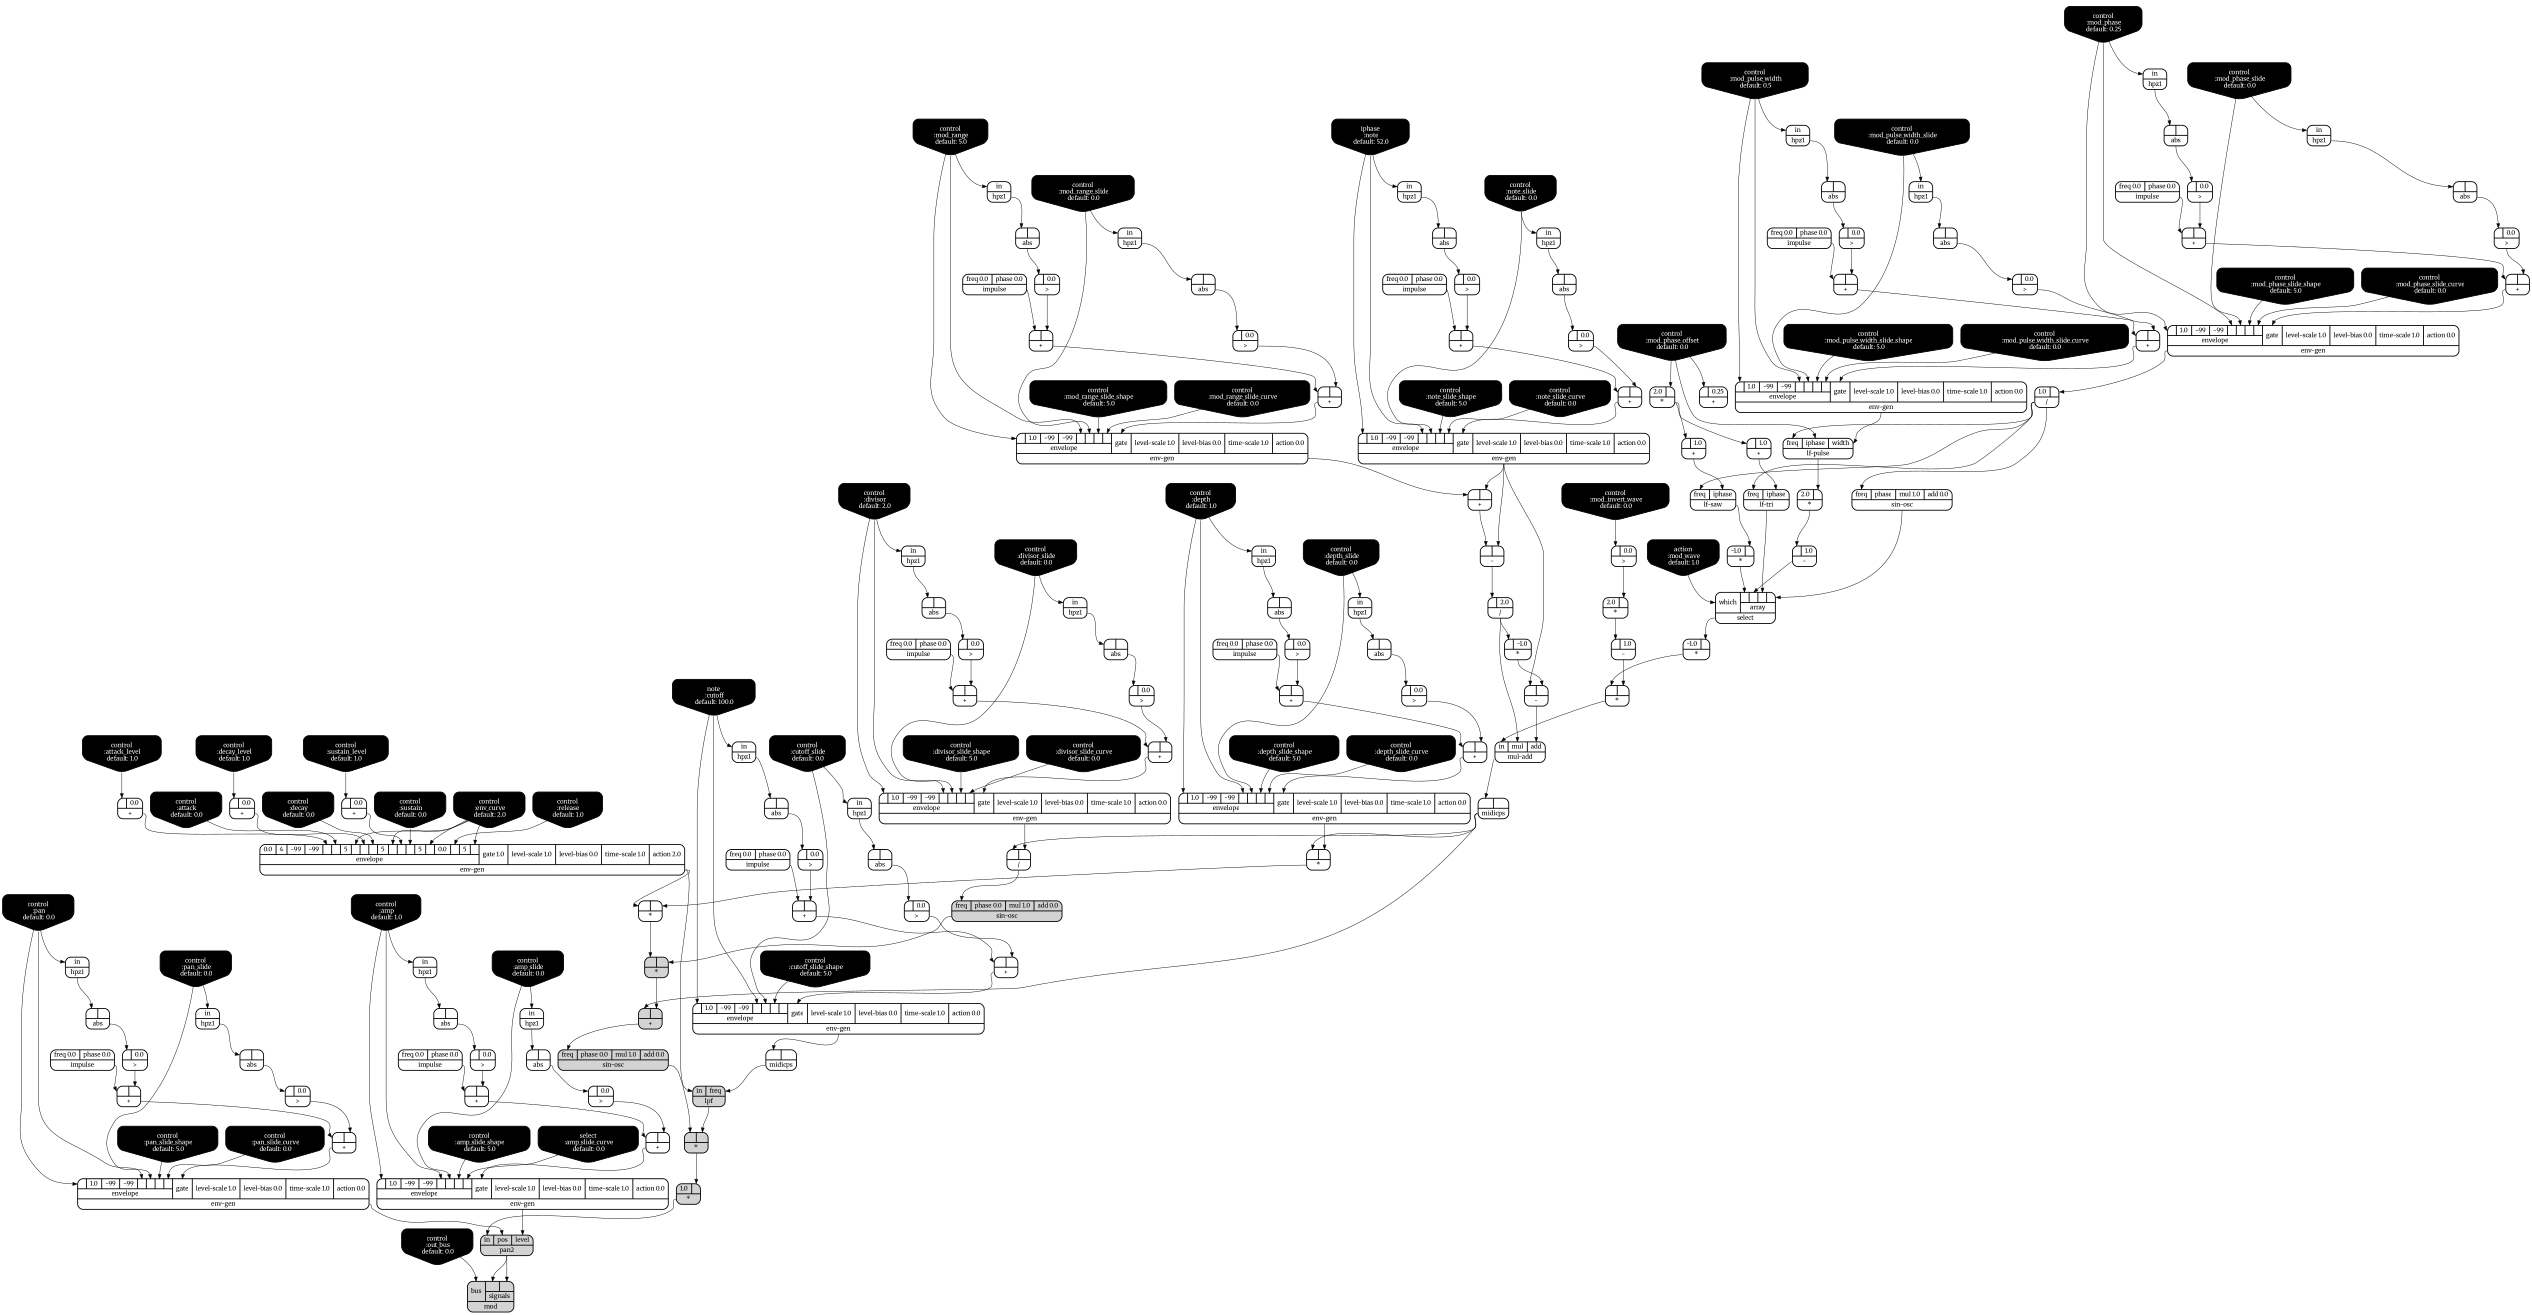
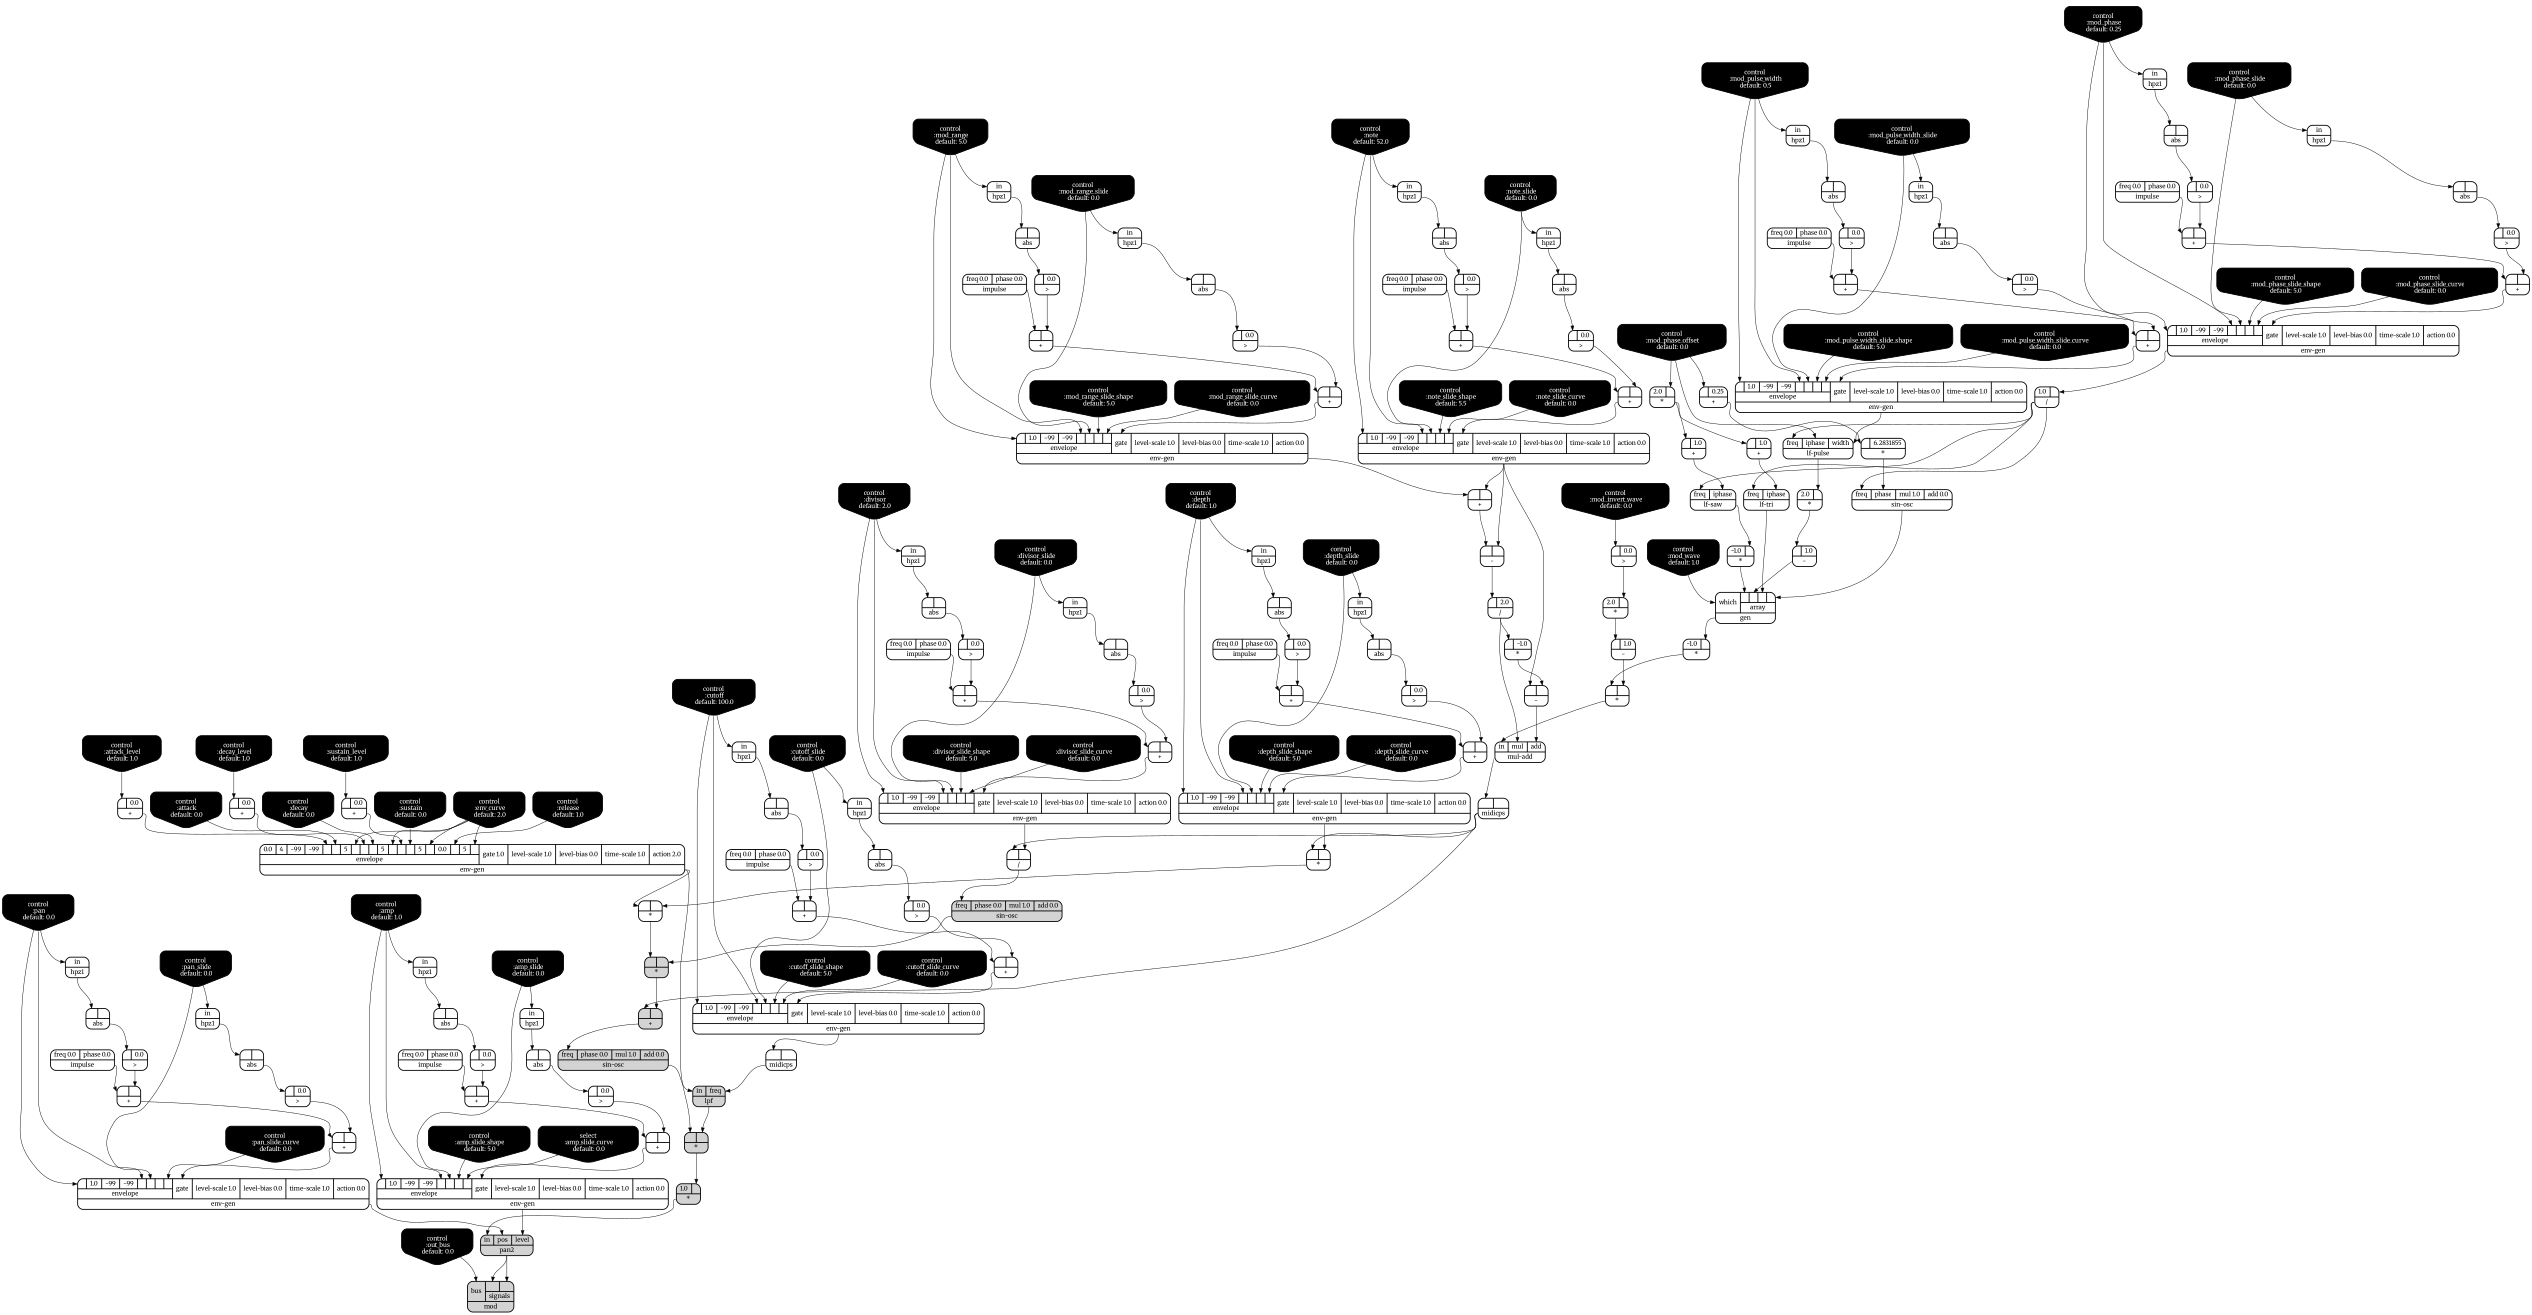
node "iphase :note default: 52.0": label "iphase :note default: 52.0" -> "control :note default: 52.0"
node "control :note_slide_shape default: 5.0": label "control :note_slide_shape default: 5.0" -> "control :note_slide_shape default: 5.5"
node "6.2831855": added
node "action :mod_wave default: 1.0": label "action :mod_wave default: 1.0" -> "control :mod_wave default: 1.0"
node "which": text "select" -> "gen"
node "note :cutoff default: 100.0": label "note :cutoff default: 100.0" -> "control :cutoff default: 100.0"
node "control :cutoff_slide_curve default: 0.0": added
node "control :pan_slide_shape default: 5.0": removed
